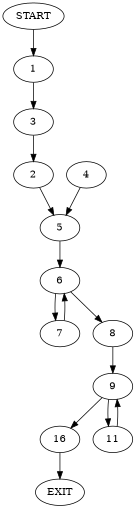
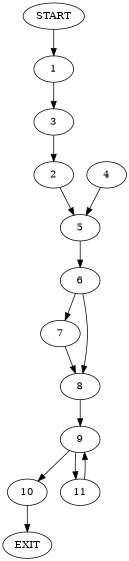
edge "7" -> "6": now "7" -> "8"
node "16": label "16" -> "10"
